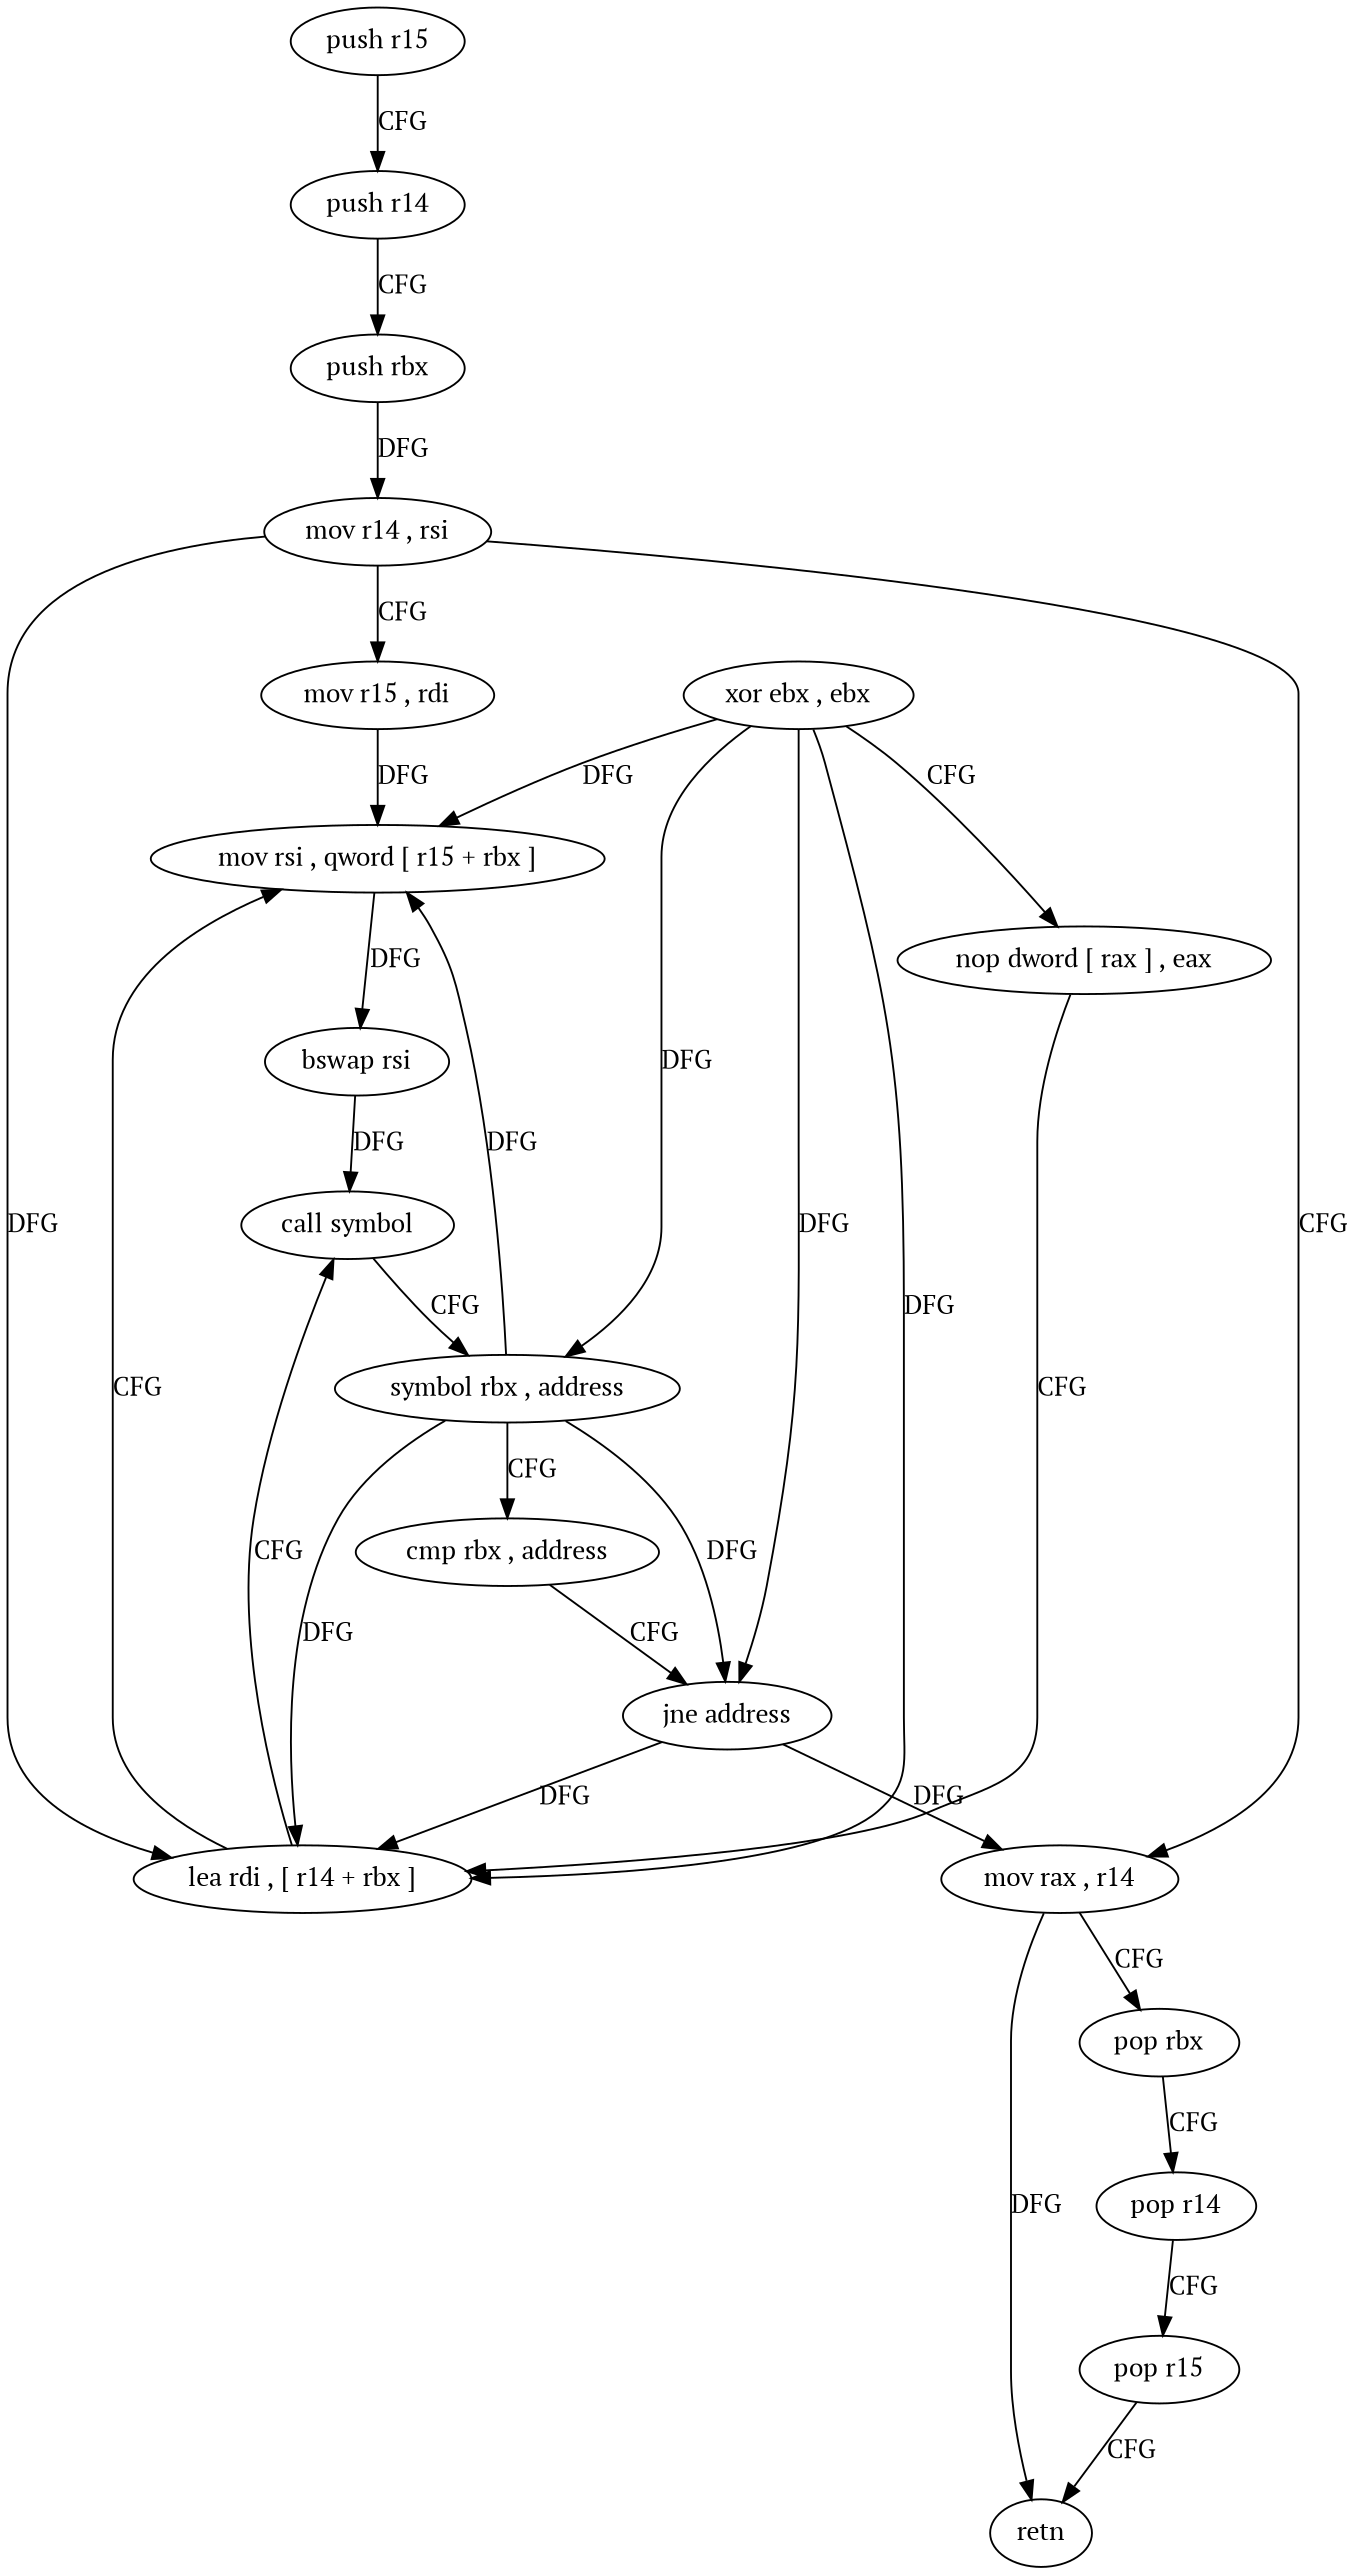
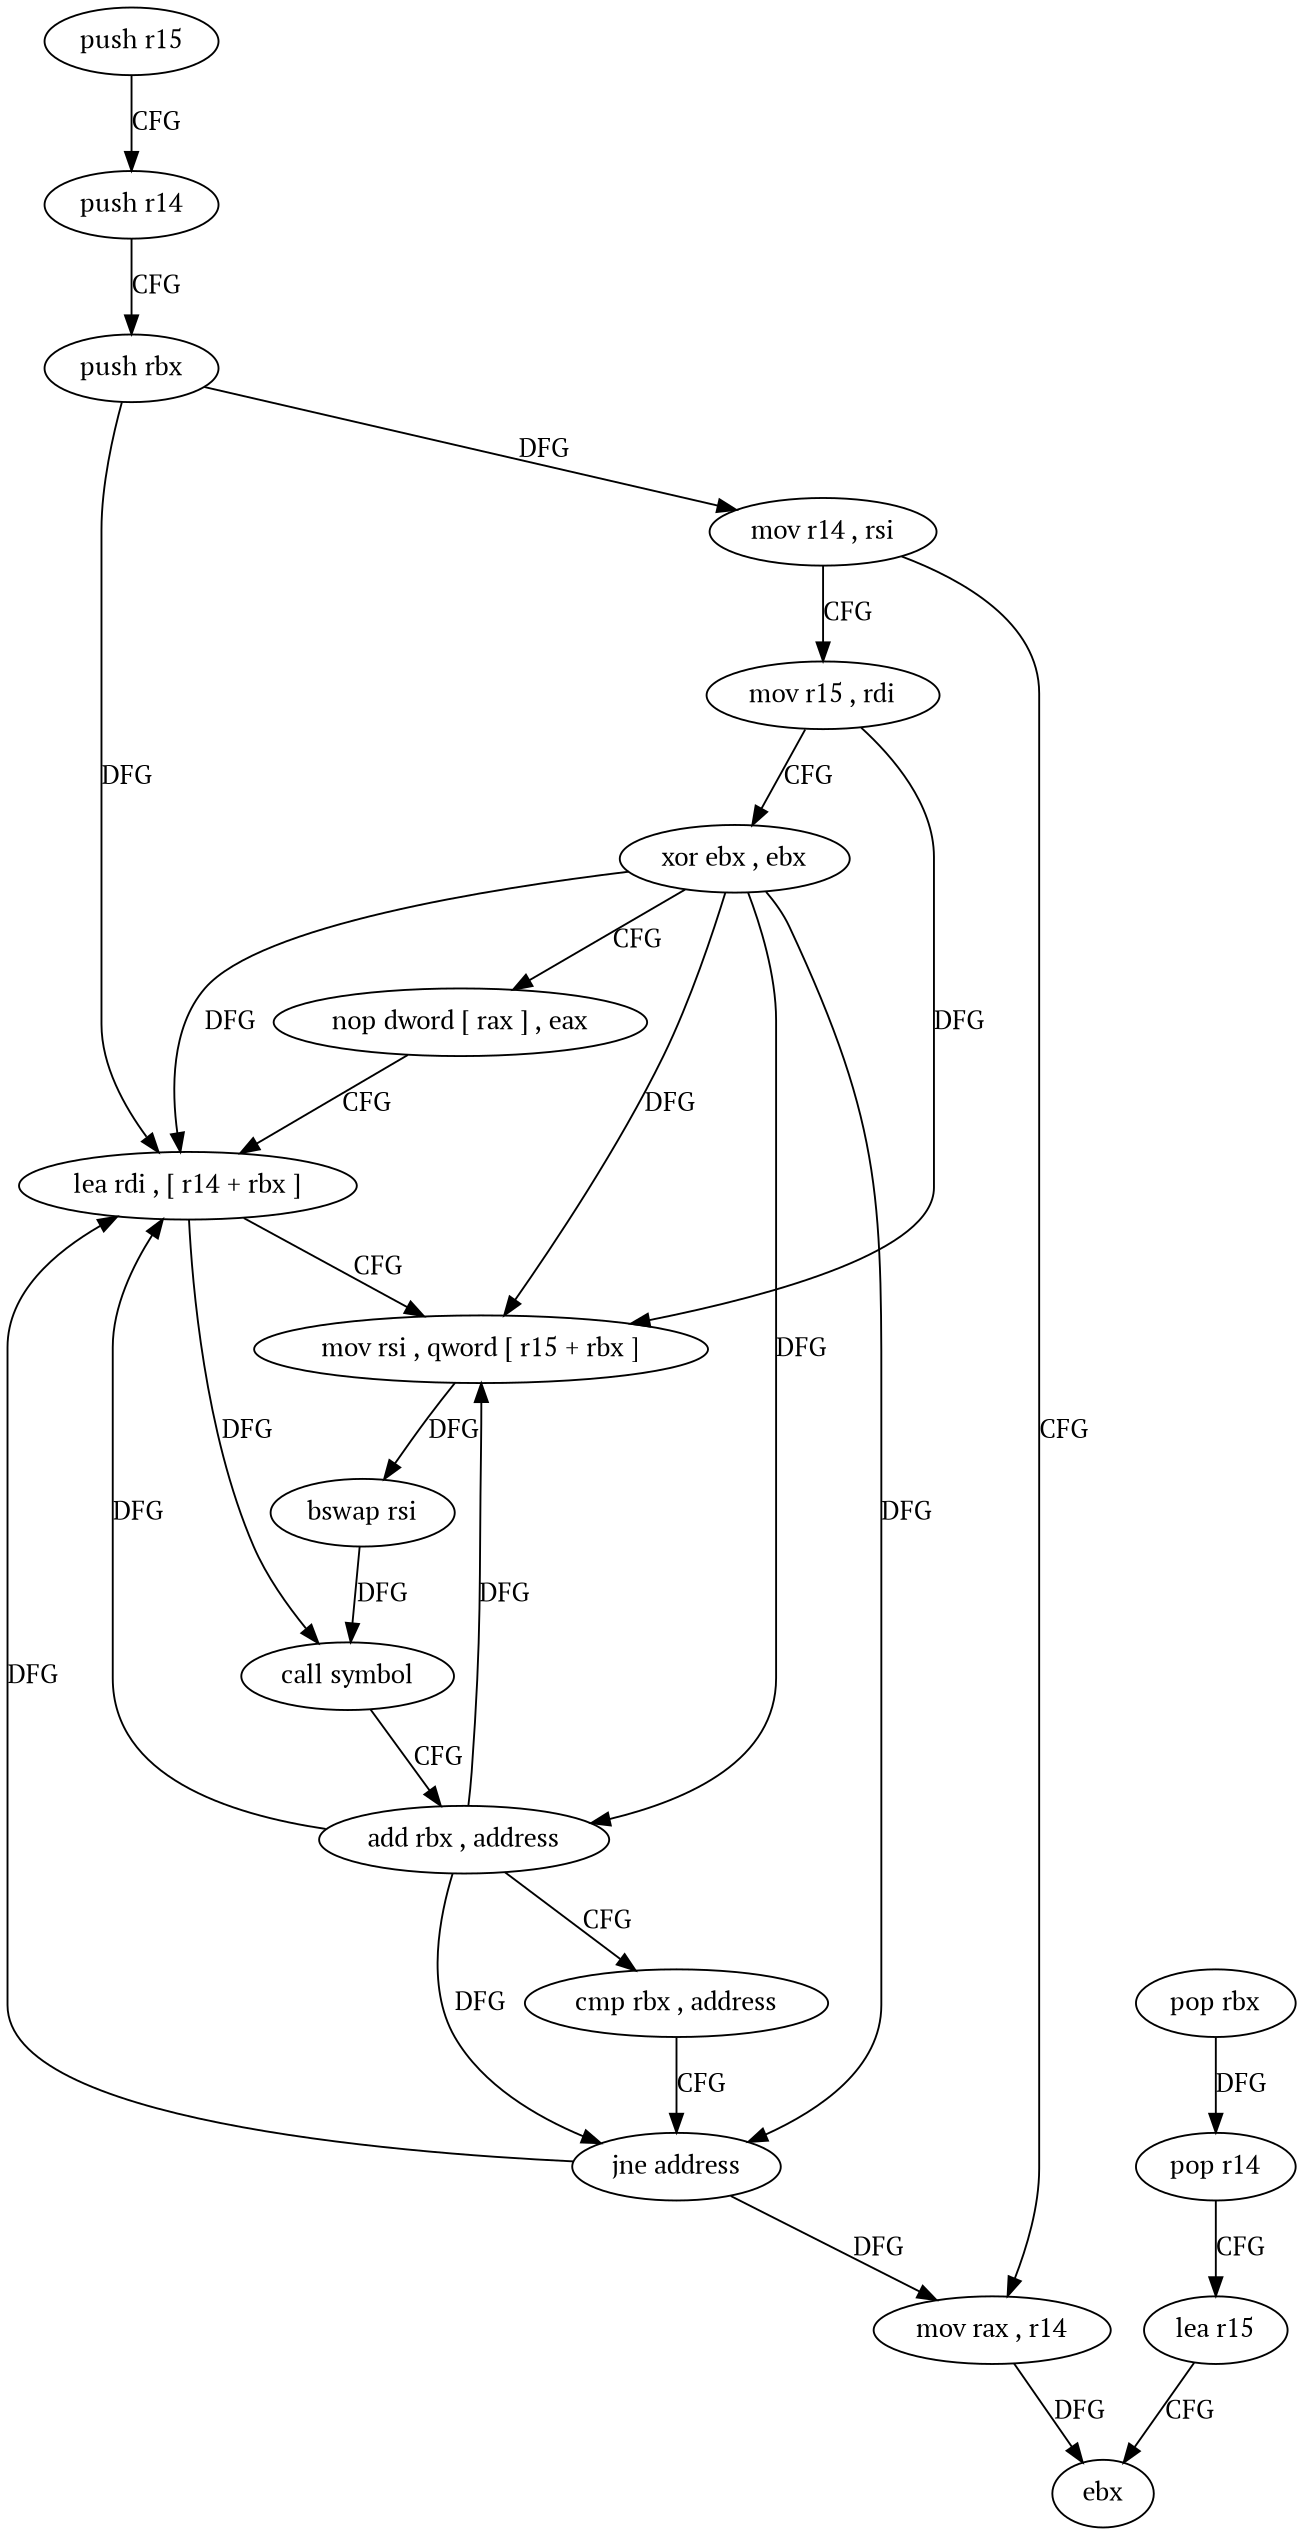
edge "mov r15 , rdi" -> "xor ebx , ebx": added, label "CFG"
edge "mov r14 , rsi" -> "lea rdi , [ r14 + rbx ]": now "push rbx" -> "lea rdi , [ r14 + rbx ]"
node "symbol rbx , address": label "symbol rbx , address" -> "add rbx , address"
edge "lea rdi , [ r14 + rbx ]" -> "call symbol": label "CFG" -> "DFG"
edge "mov rax , r14" -> "pop rbx": removed, label "CFG"
edge "pop rbx" -> "pop r14": label "CFG" -> "DFG"
node "pop r15": label "pop r15" -> "lea r15"
node "retn": label "retn" -> "ebx"
